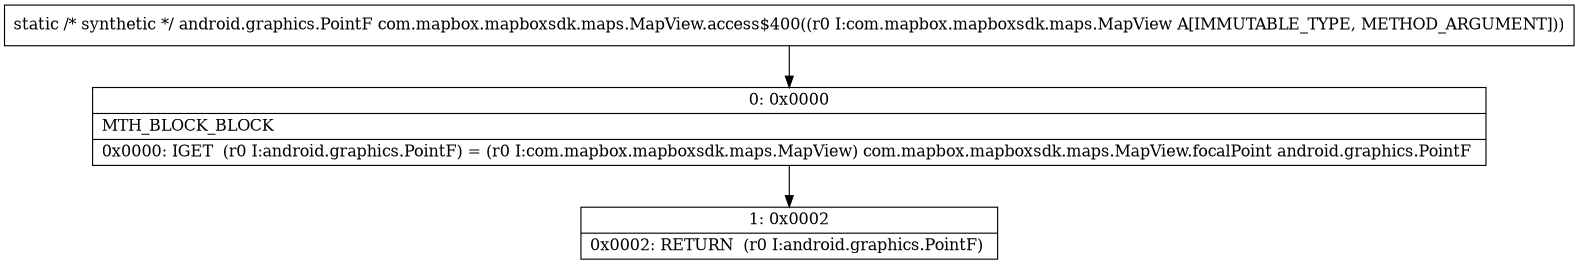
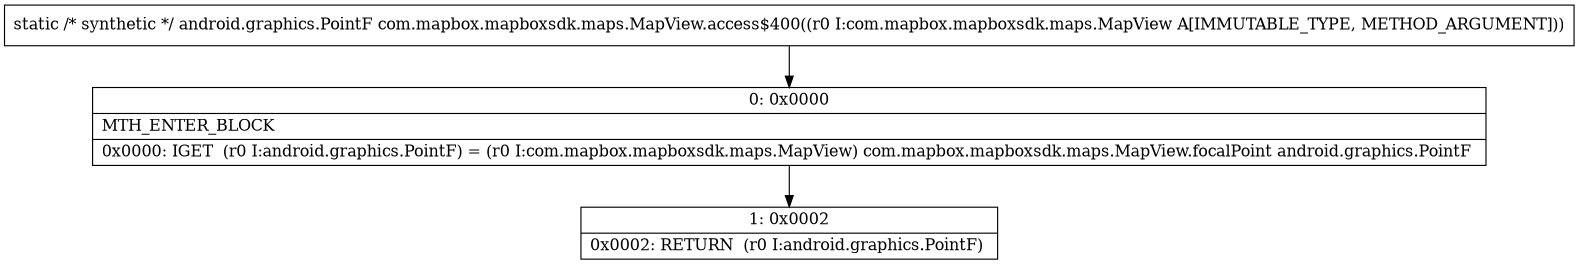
node "0: 0x0000": text "MTH_BLOCK_BLOCK" -> "MTH_ENTER_BLOCK"
